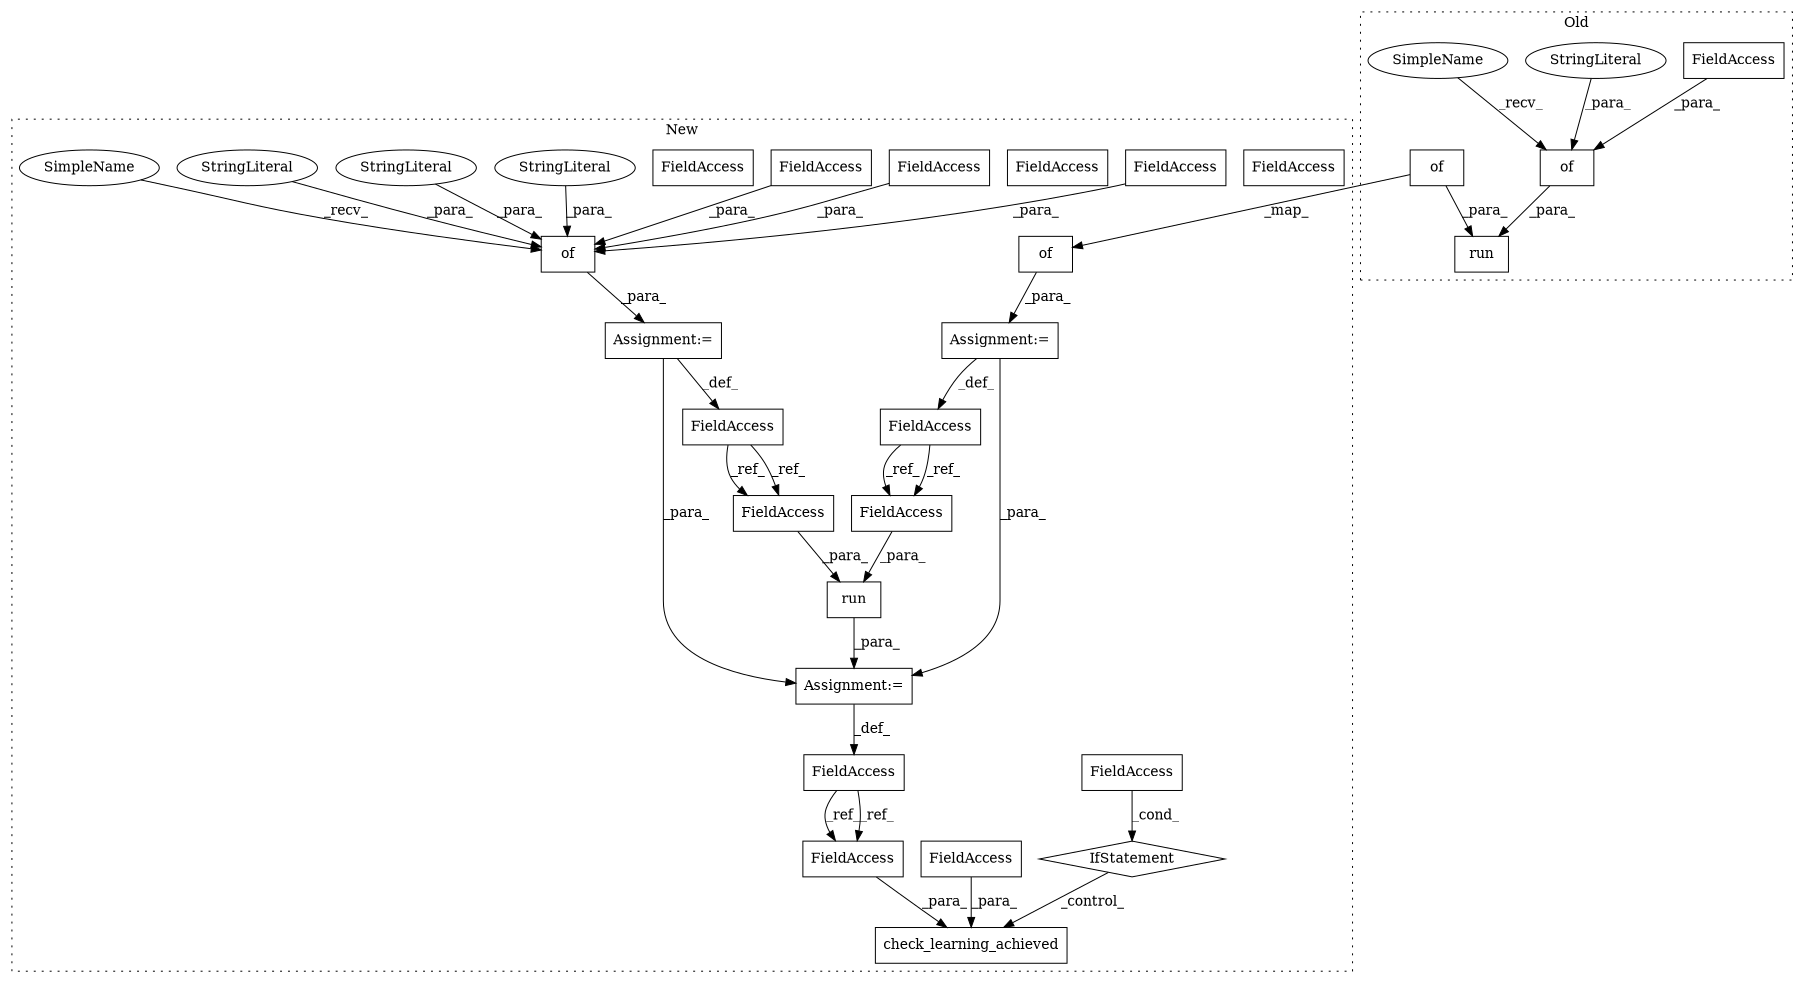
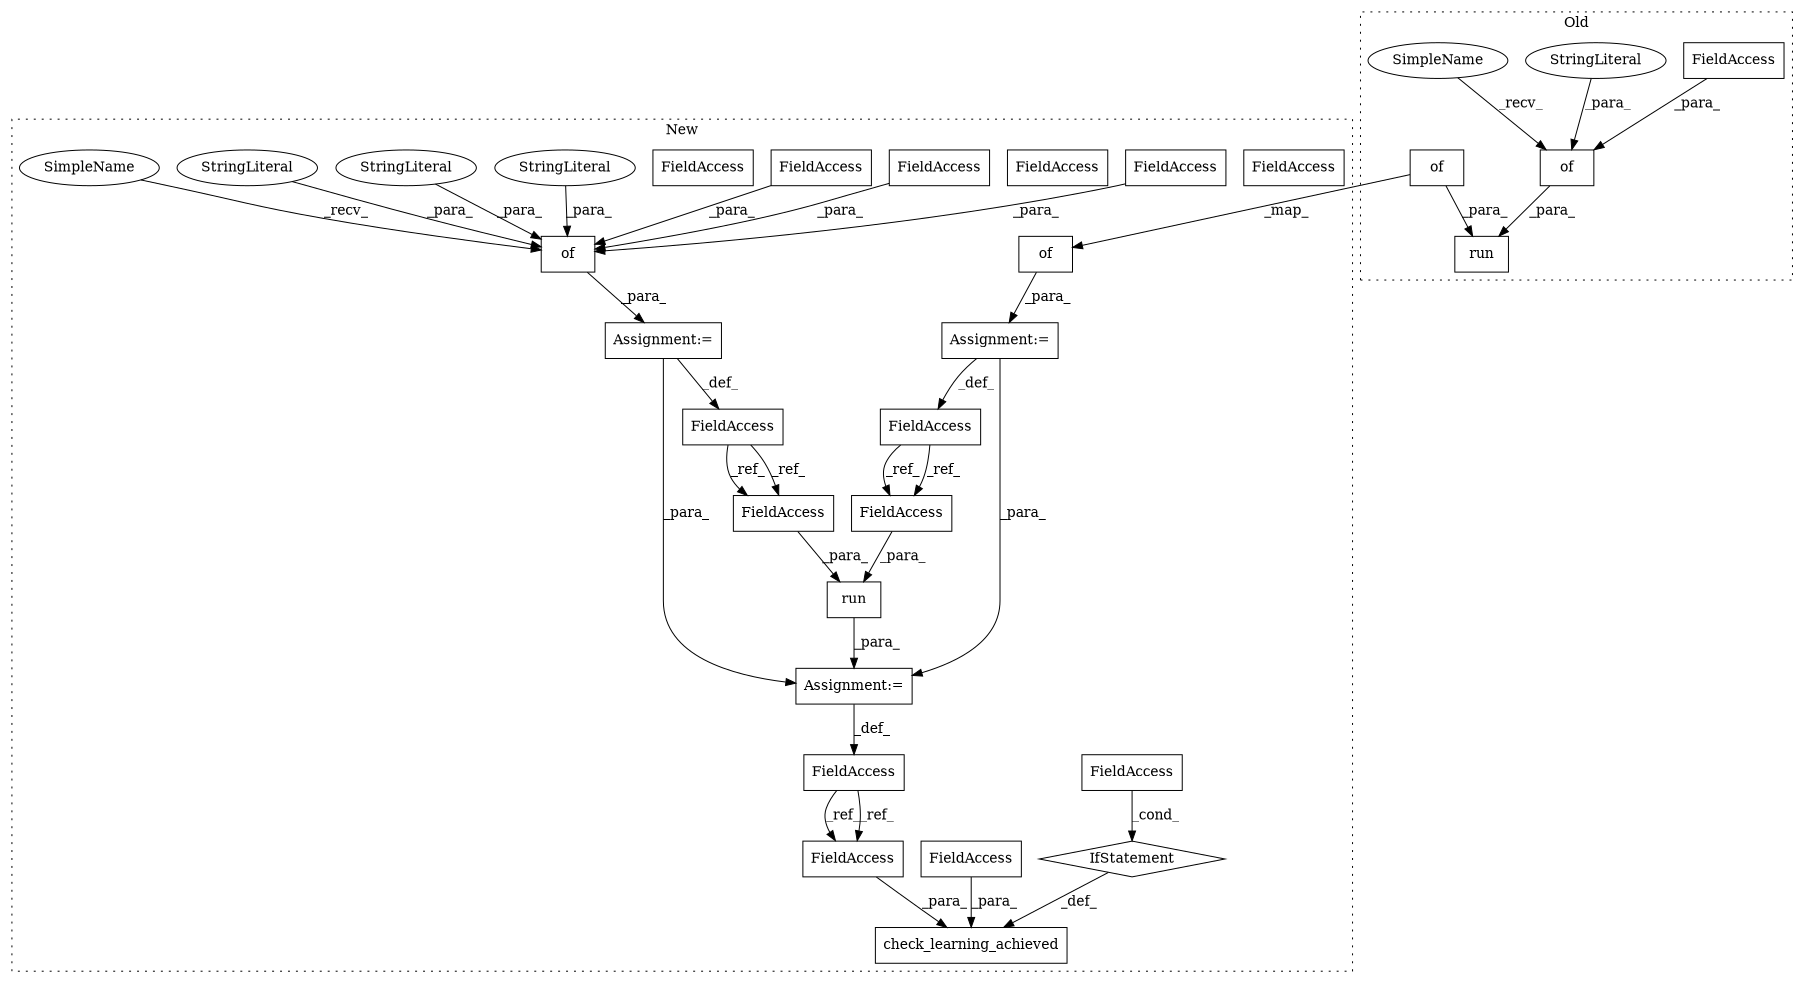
edge "IfStatement" -> "check_learning_achieved": label "_control_" -> "_def_"
